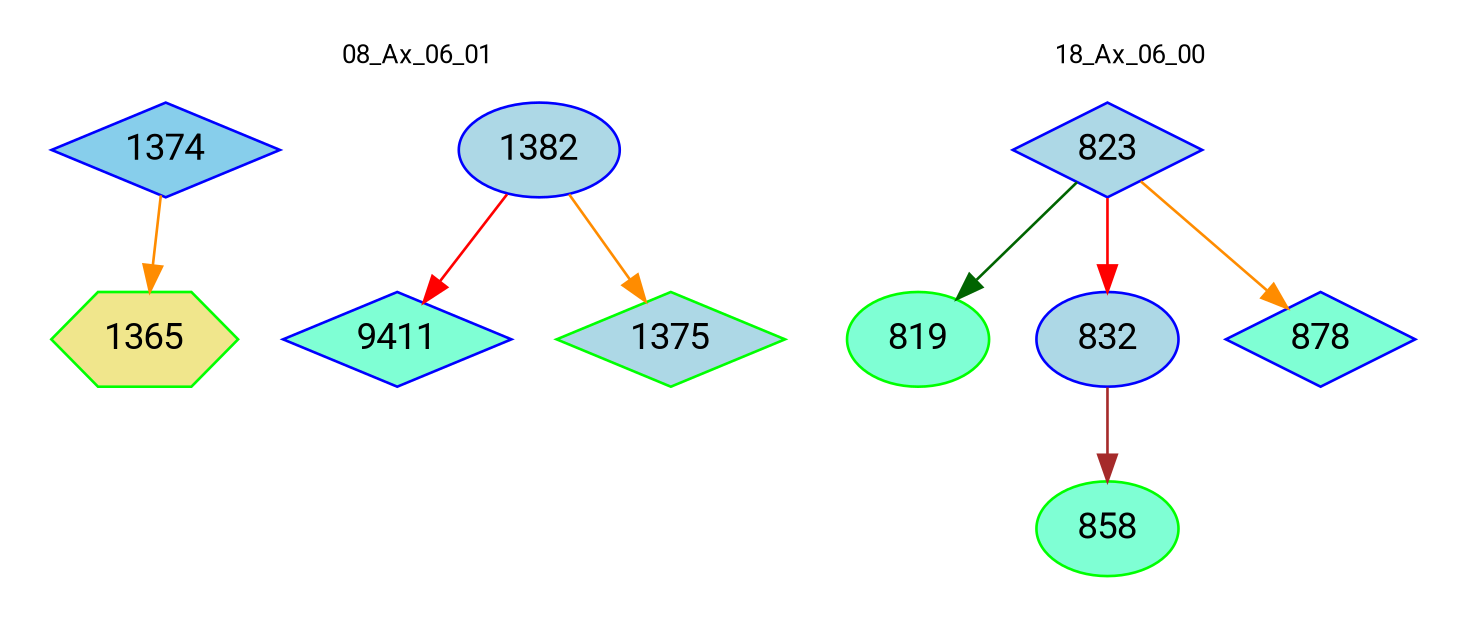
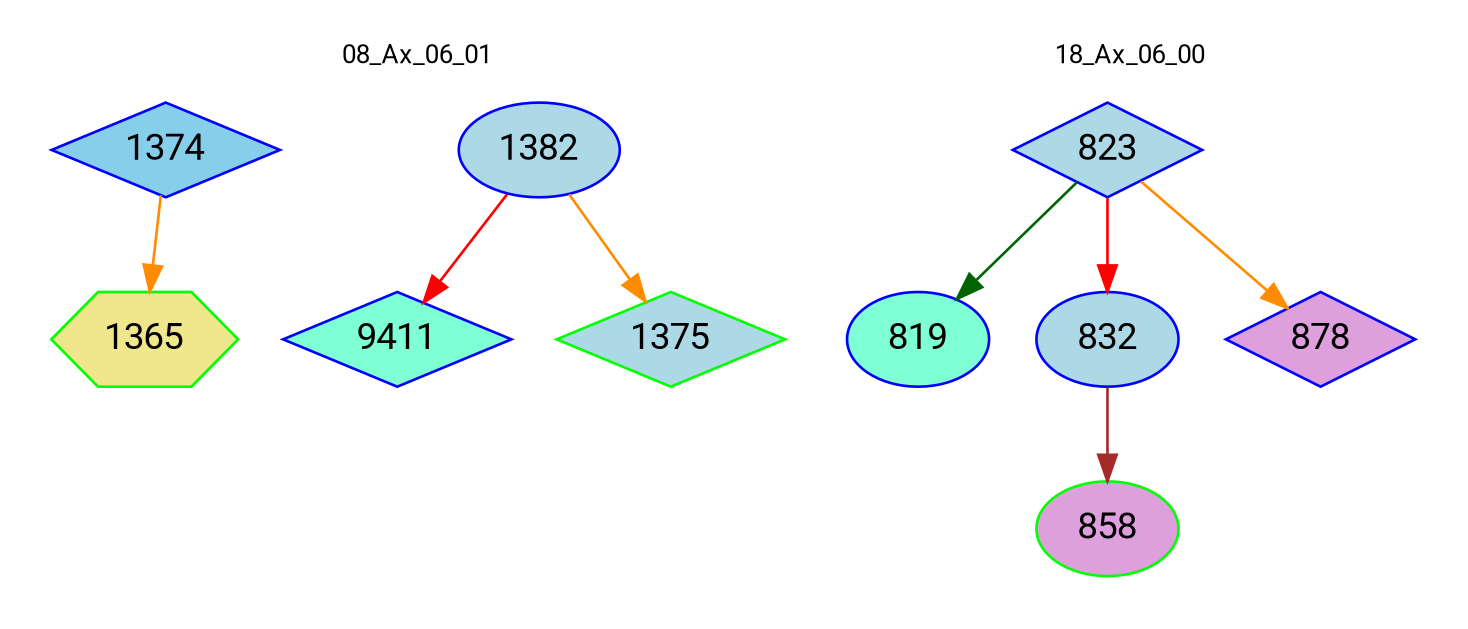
node "819": color green -> blue
node "878": fillcolor aquamarine -> plum
node "858": fillcolor aquamarine -> plum
